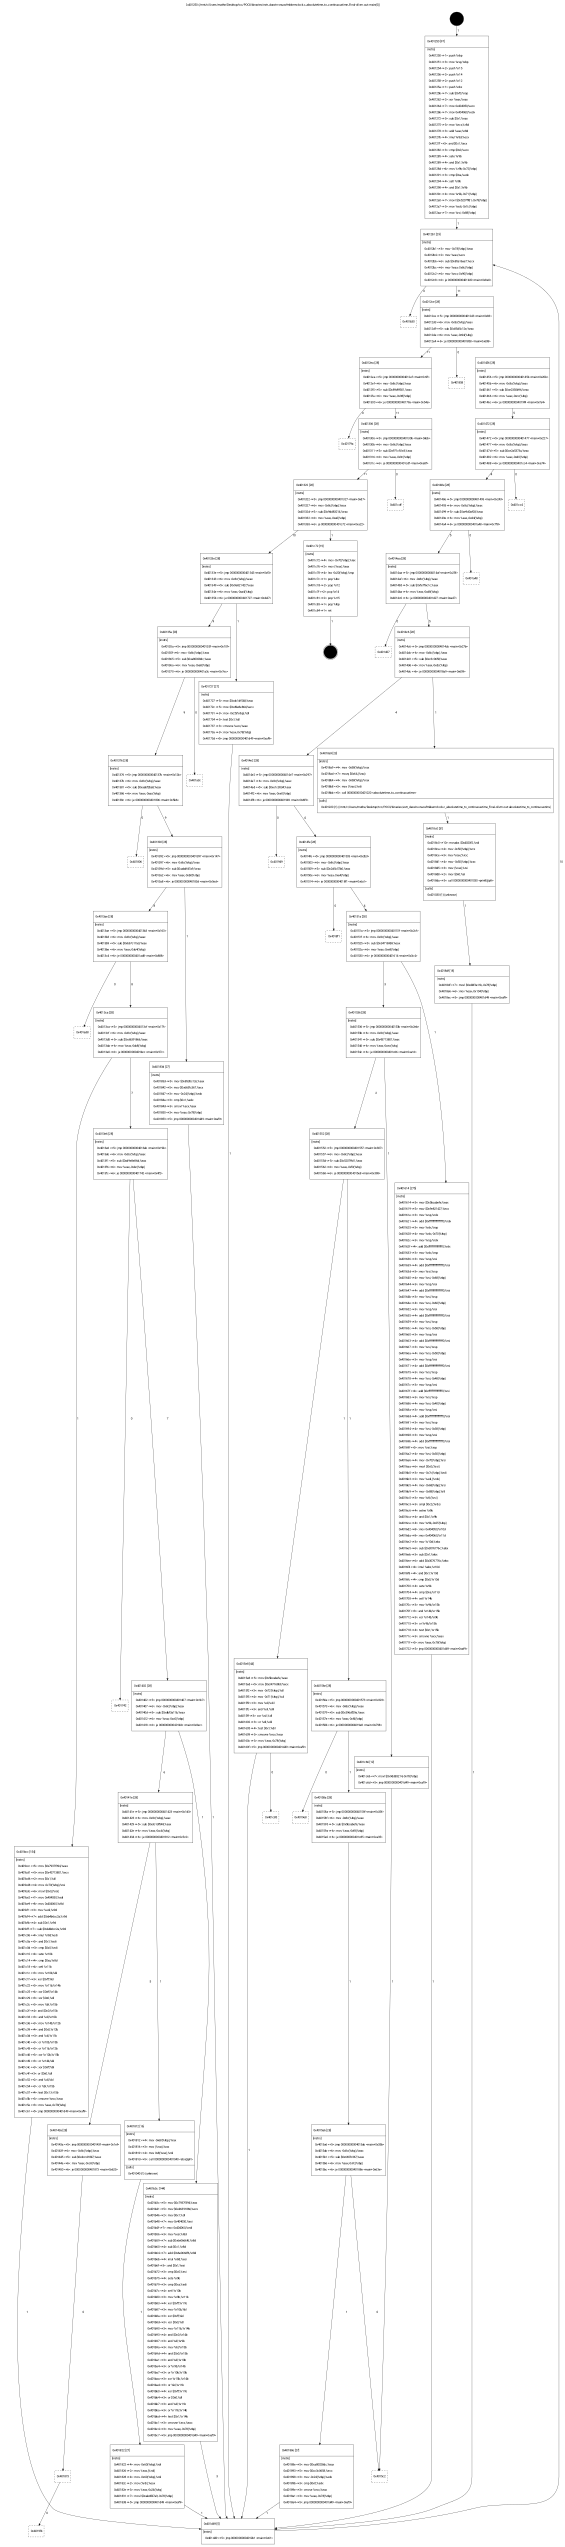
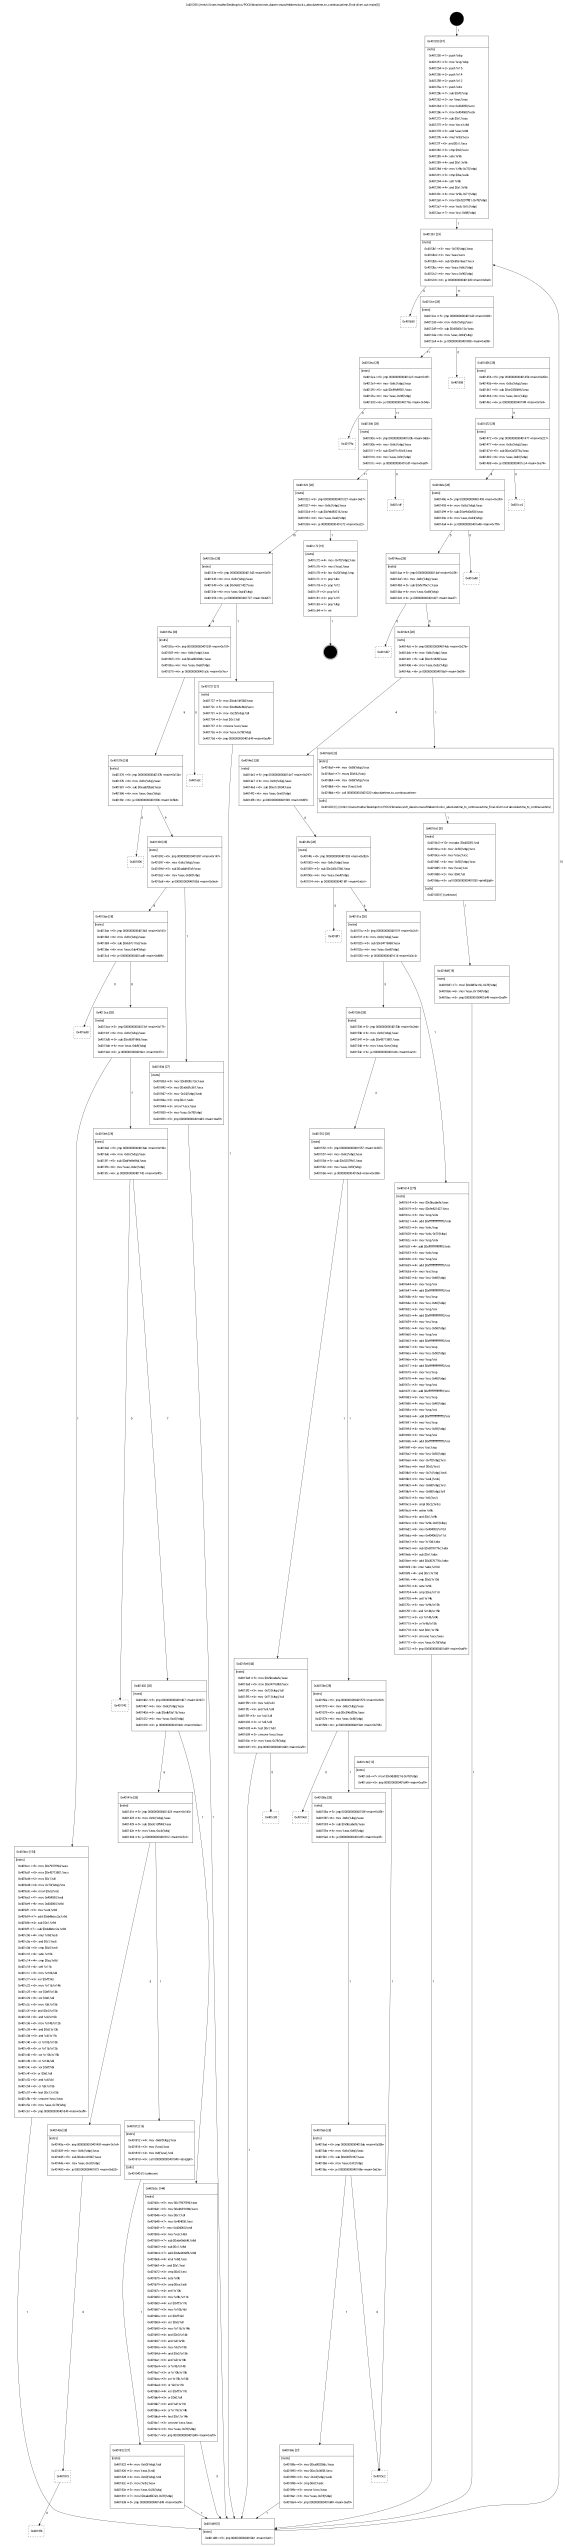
node "0x401949": removed
edge "0x401536 [28]" -> "0x401c66 [12]": removed, label "1"
